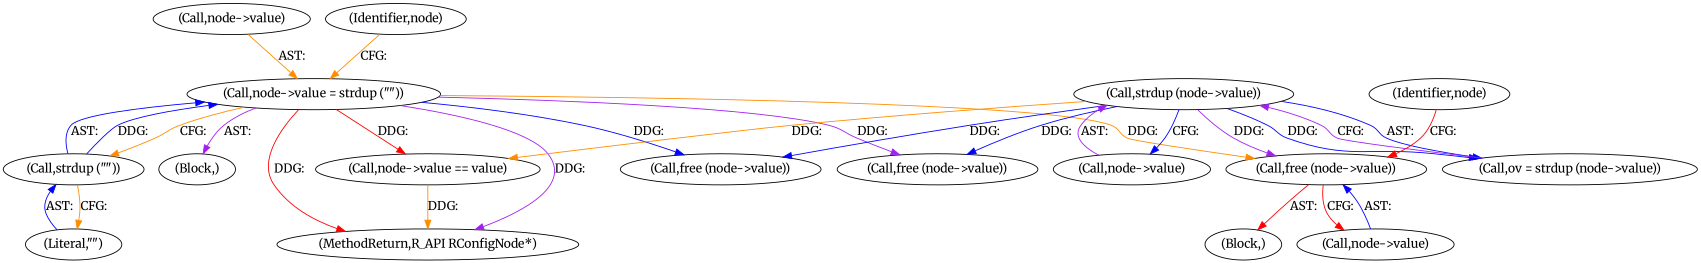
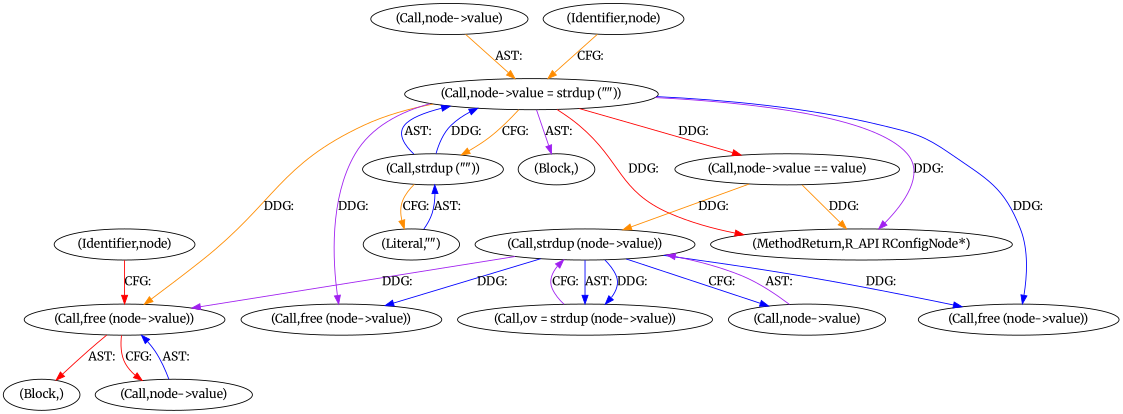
edge "(Call,strdup (node->value))" -> "(Call,node->value == value)": reversed
